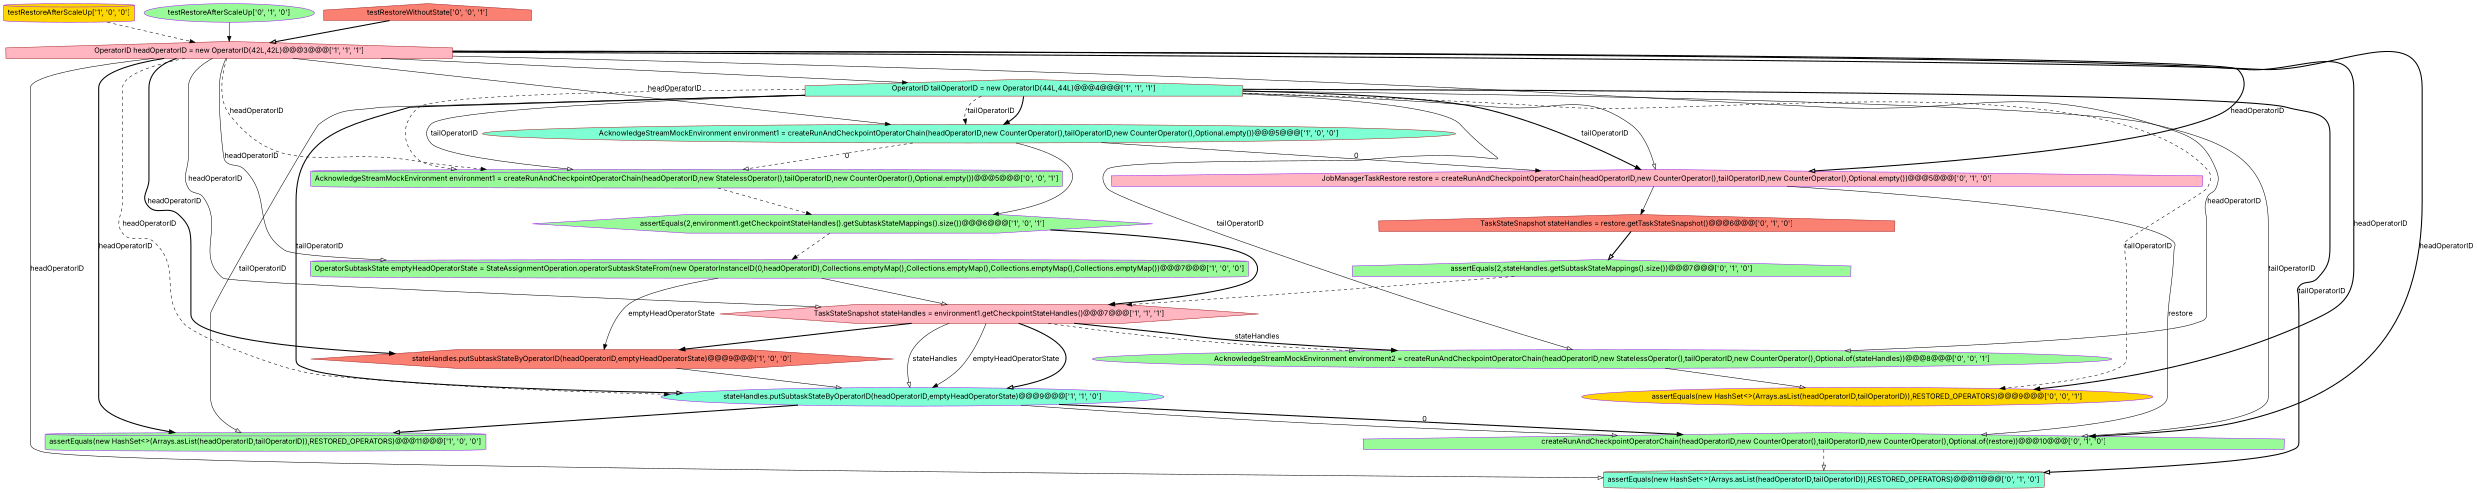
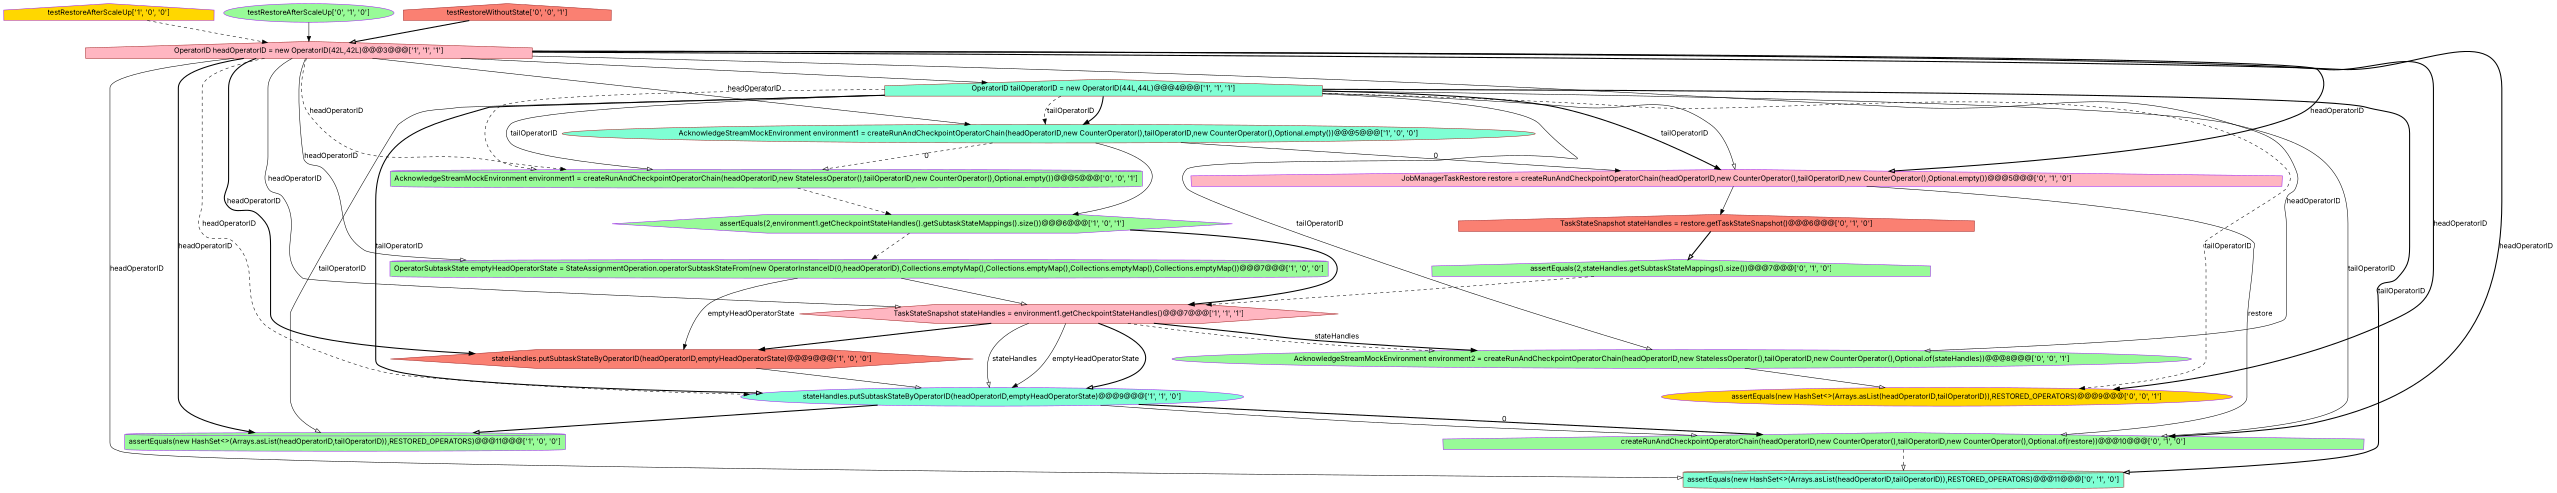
node "testRestoreAfterScaleUp['1', '0', '0']": shape cylinder -> house
